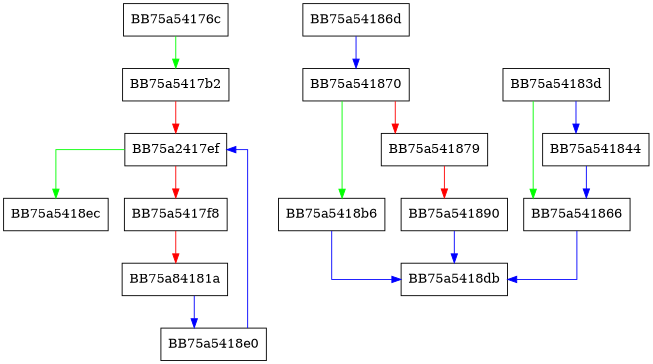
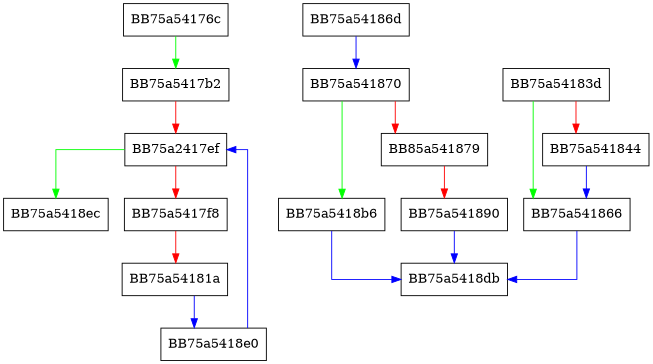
edge "BB75a54183d" -> "BB75a541844": color blue -> red
node "BB75a541879": label "BB75a541879" -> "BB85a541879"
node "BB75a84181a": label "BB75a84181a" -> "BB75a54181a"
